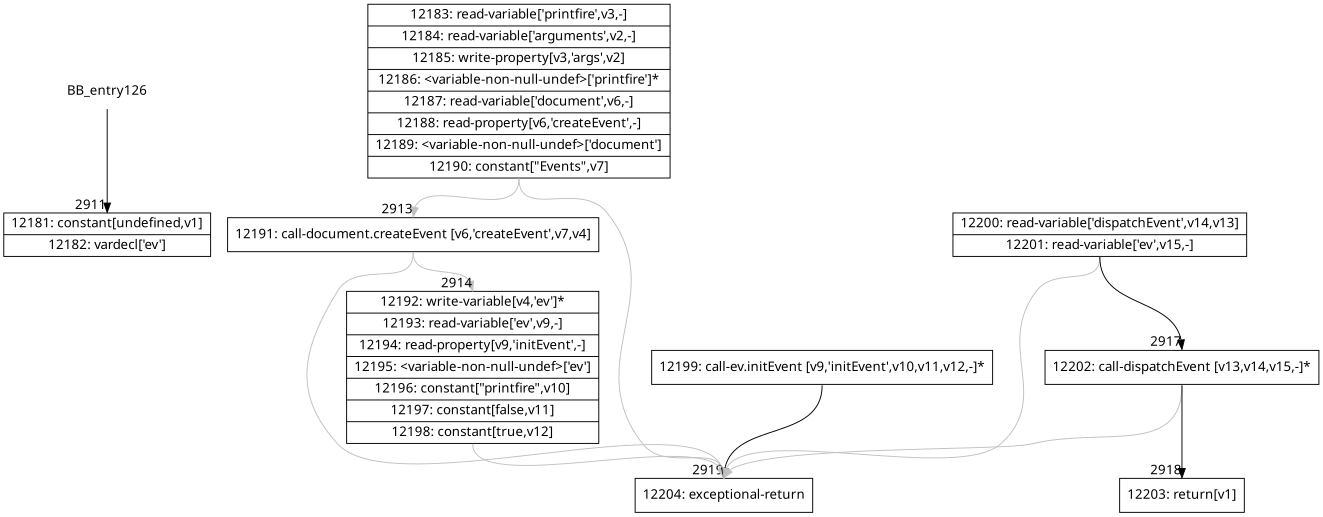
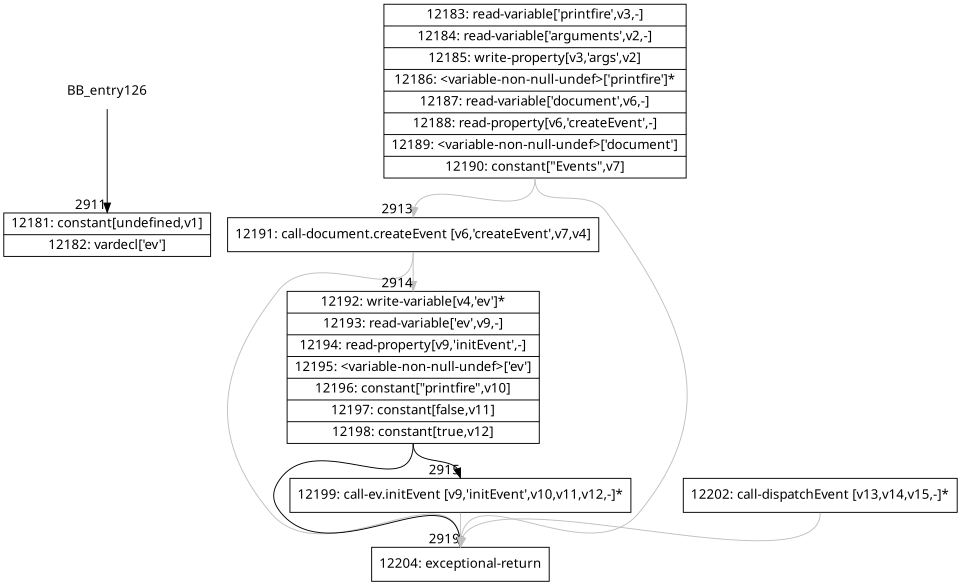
node "12200: read-variable['dispatchEvent',v14,v13]": removed
edge "12199: call-ev.initEvent [v9,'initEvent',v10,v11,v12,-]*" -> "12204: exceptional-return": color black -> gray
edge "12192: write-variable[v4,'ev']*" -> "12199: call-ev.initEvent [v9,'initEvent',v10,v11,v12,-]*": added
edge "12192: write-variable[v4,'ev']*" -> "12204: exceptional-return": color gray -> black
node "12203: return[v1]": removed
